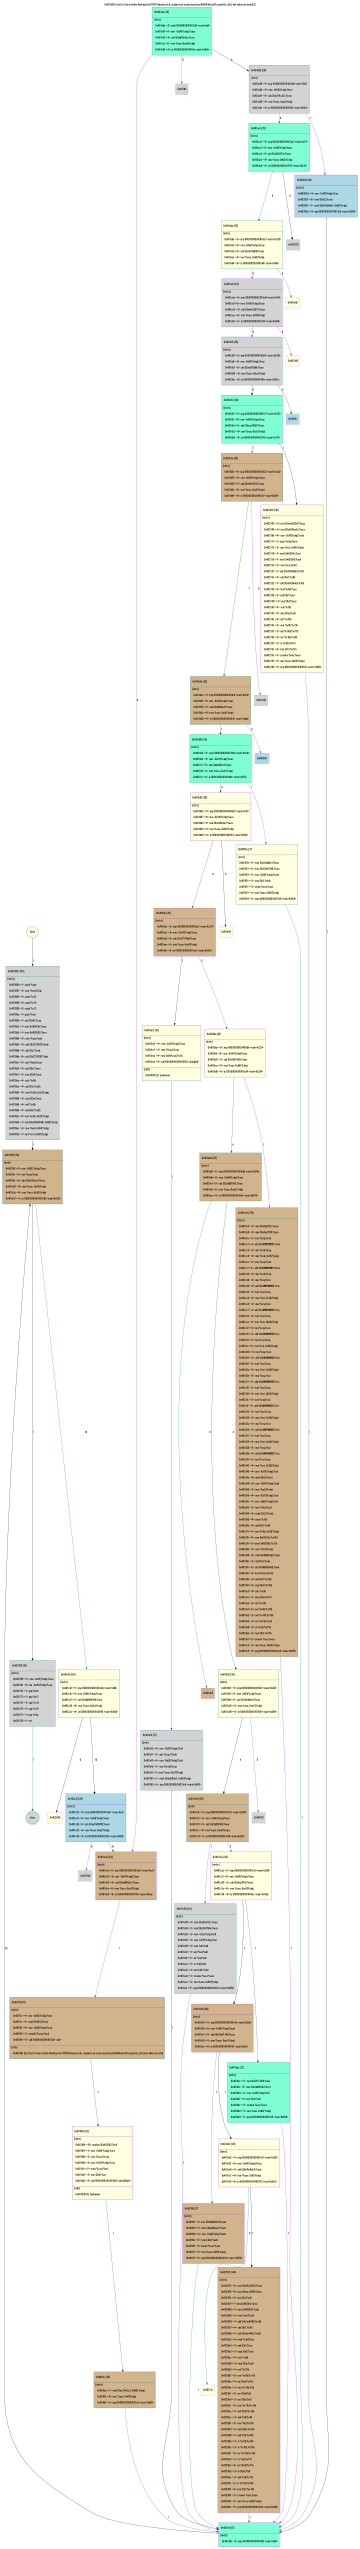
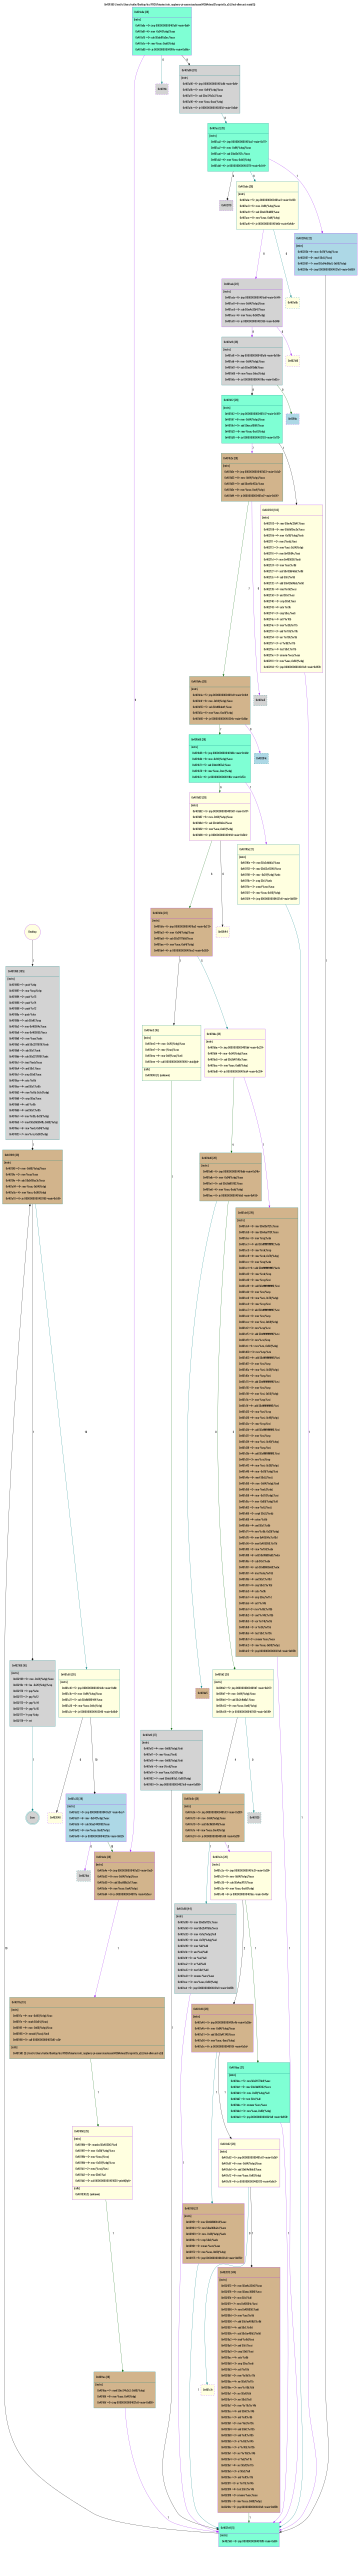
edge "0x401a86 [28]" -> "0x40205d [22]": now "0x401aa2 [28]" -> "0x40205d [22]"
node "Entry": label "Entry" -> "Desktop"
